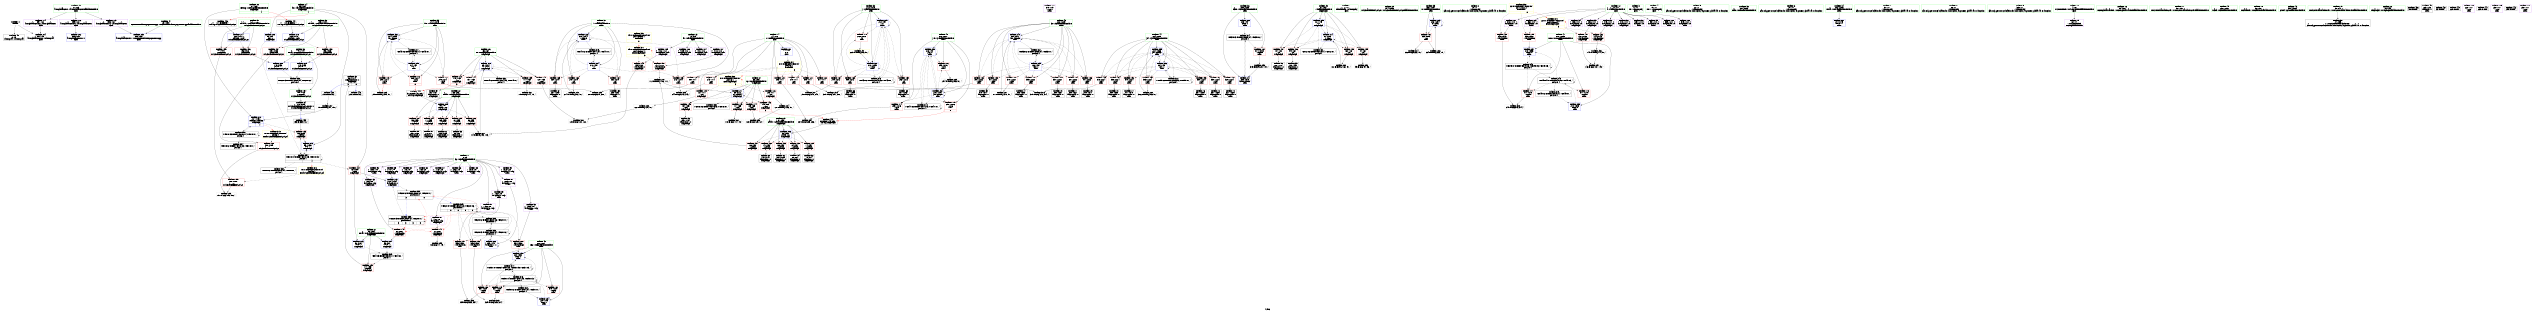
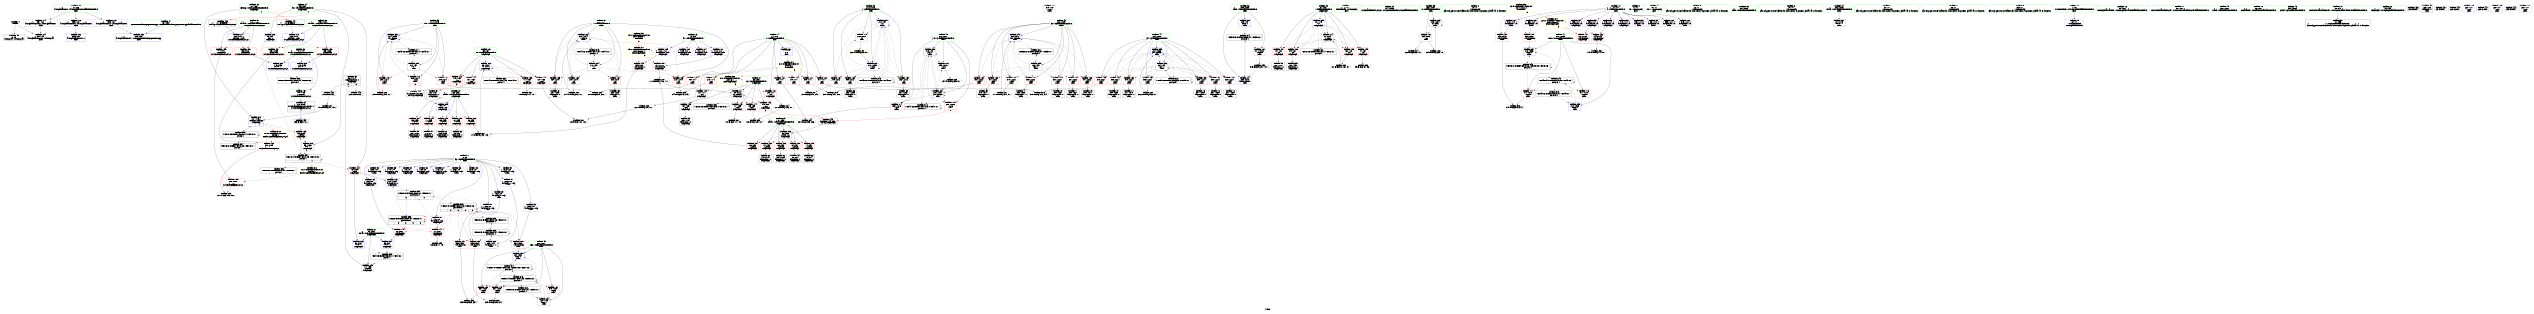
node "NodeID: 297": removed
